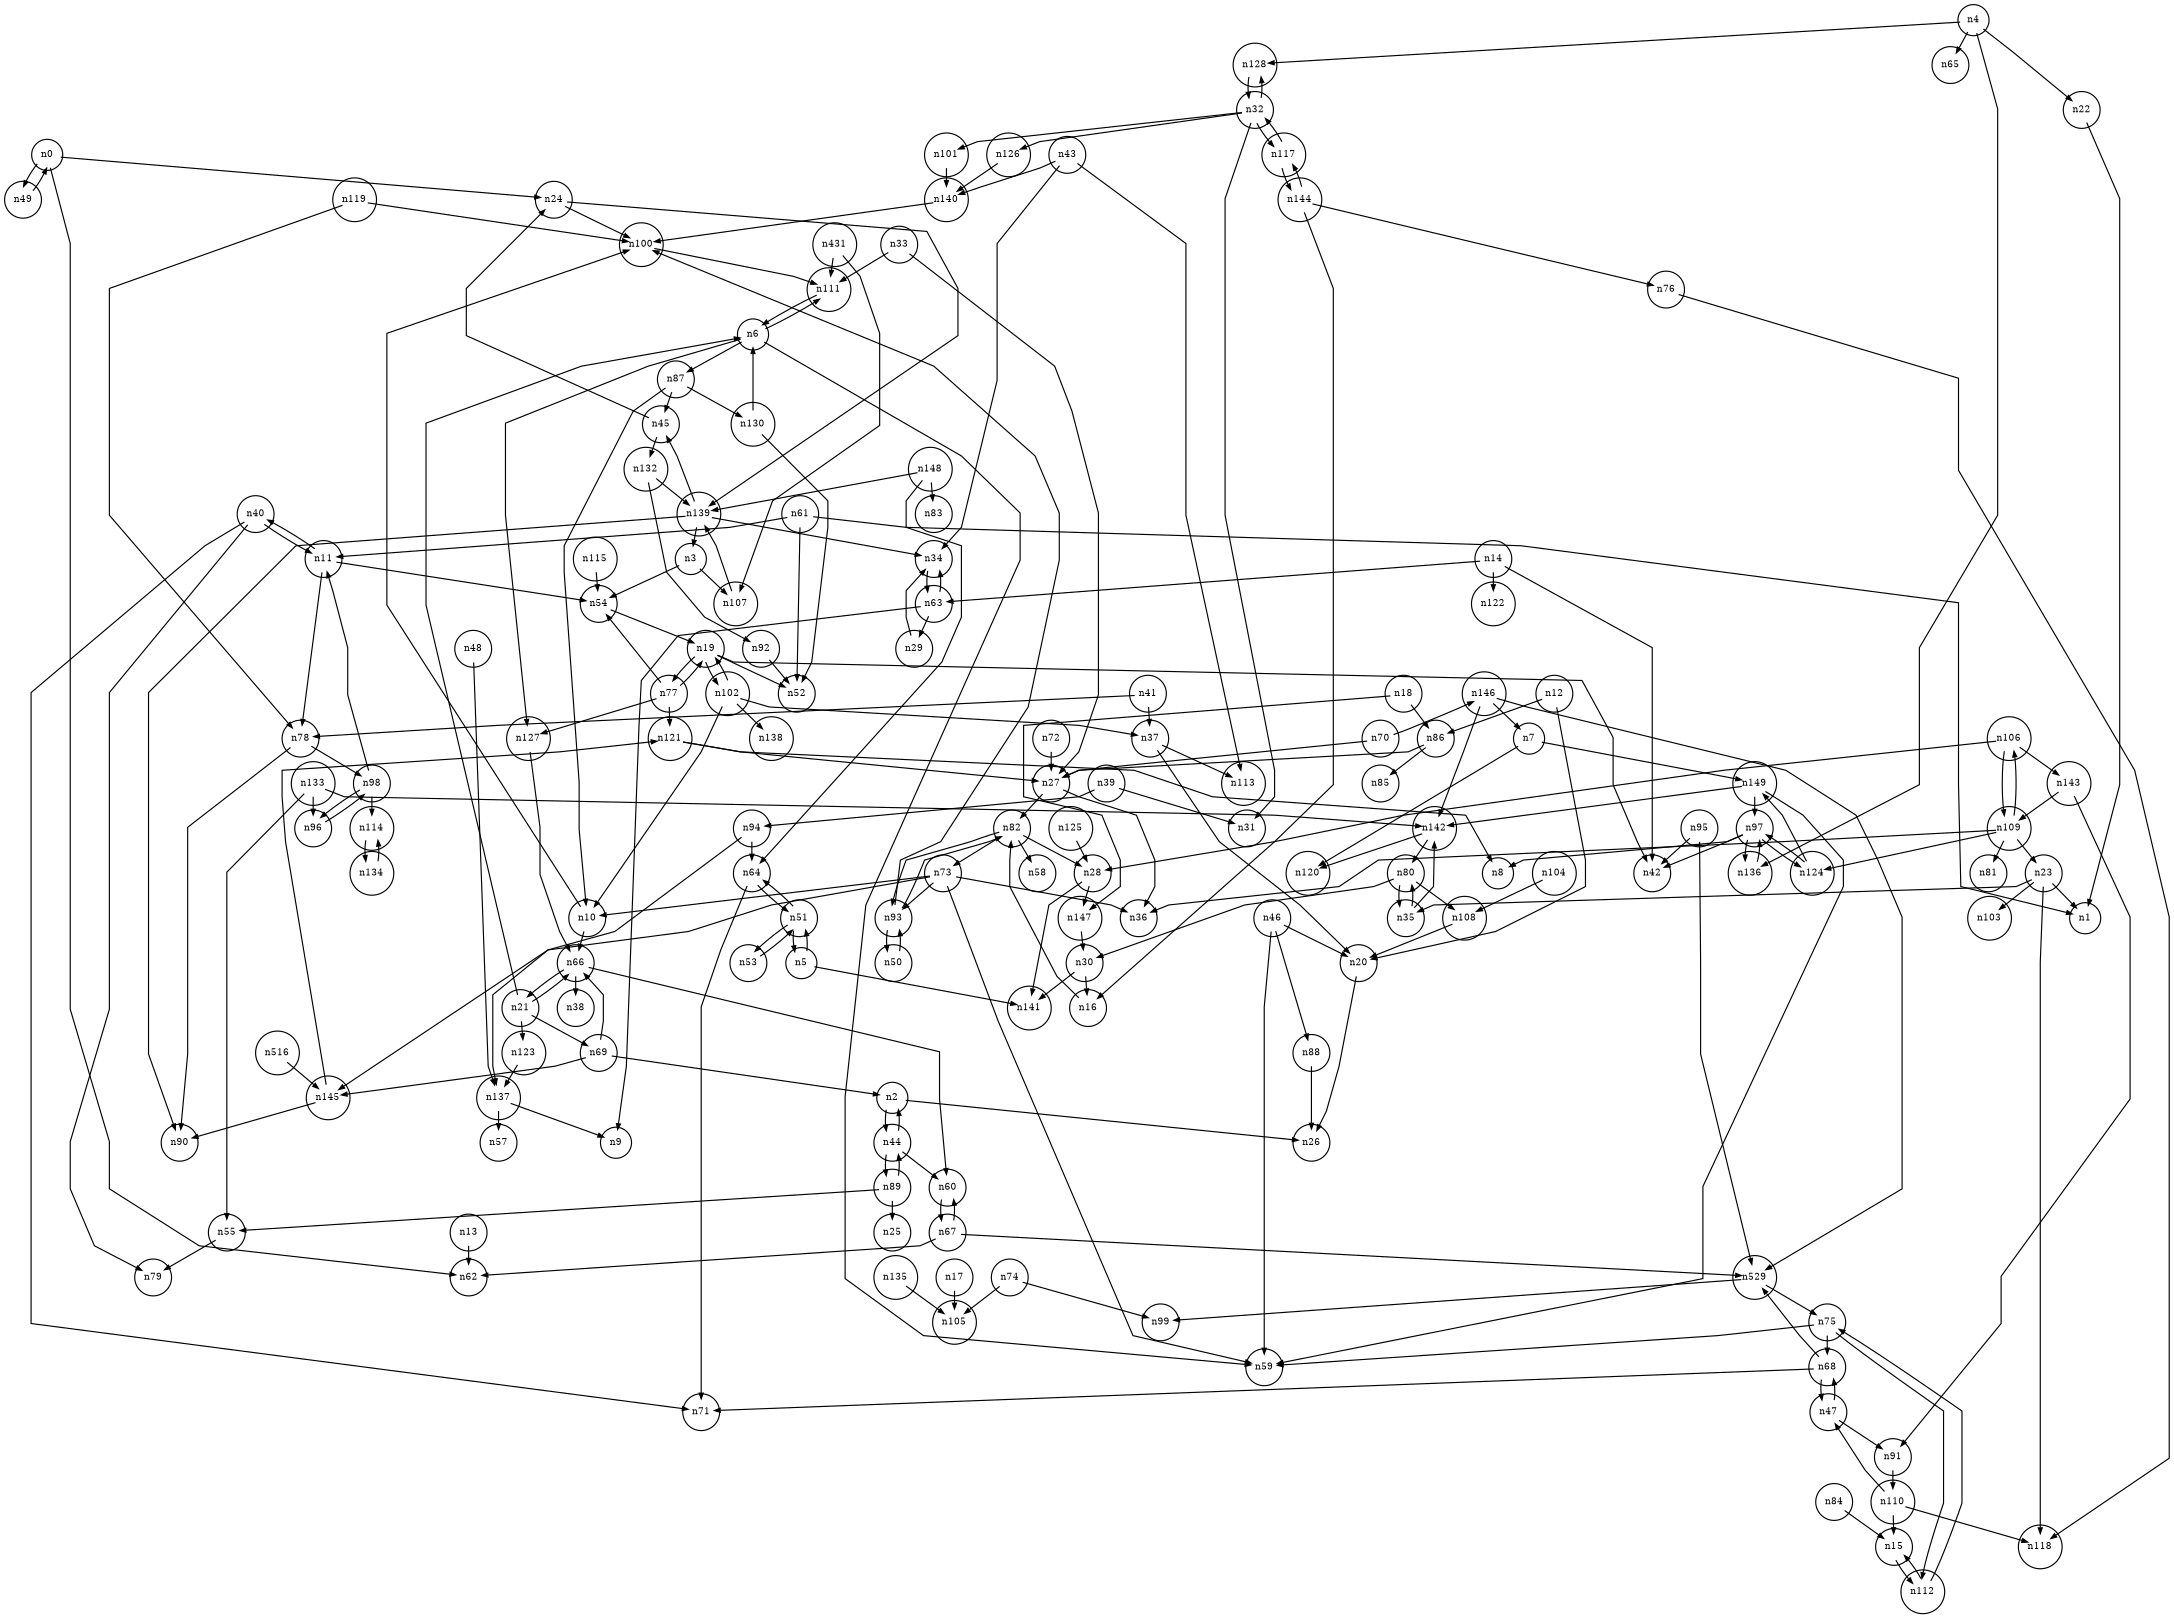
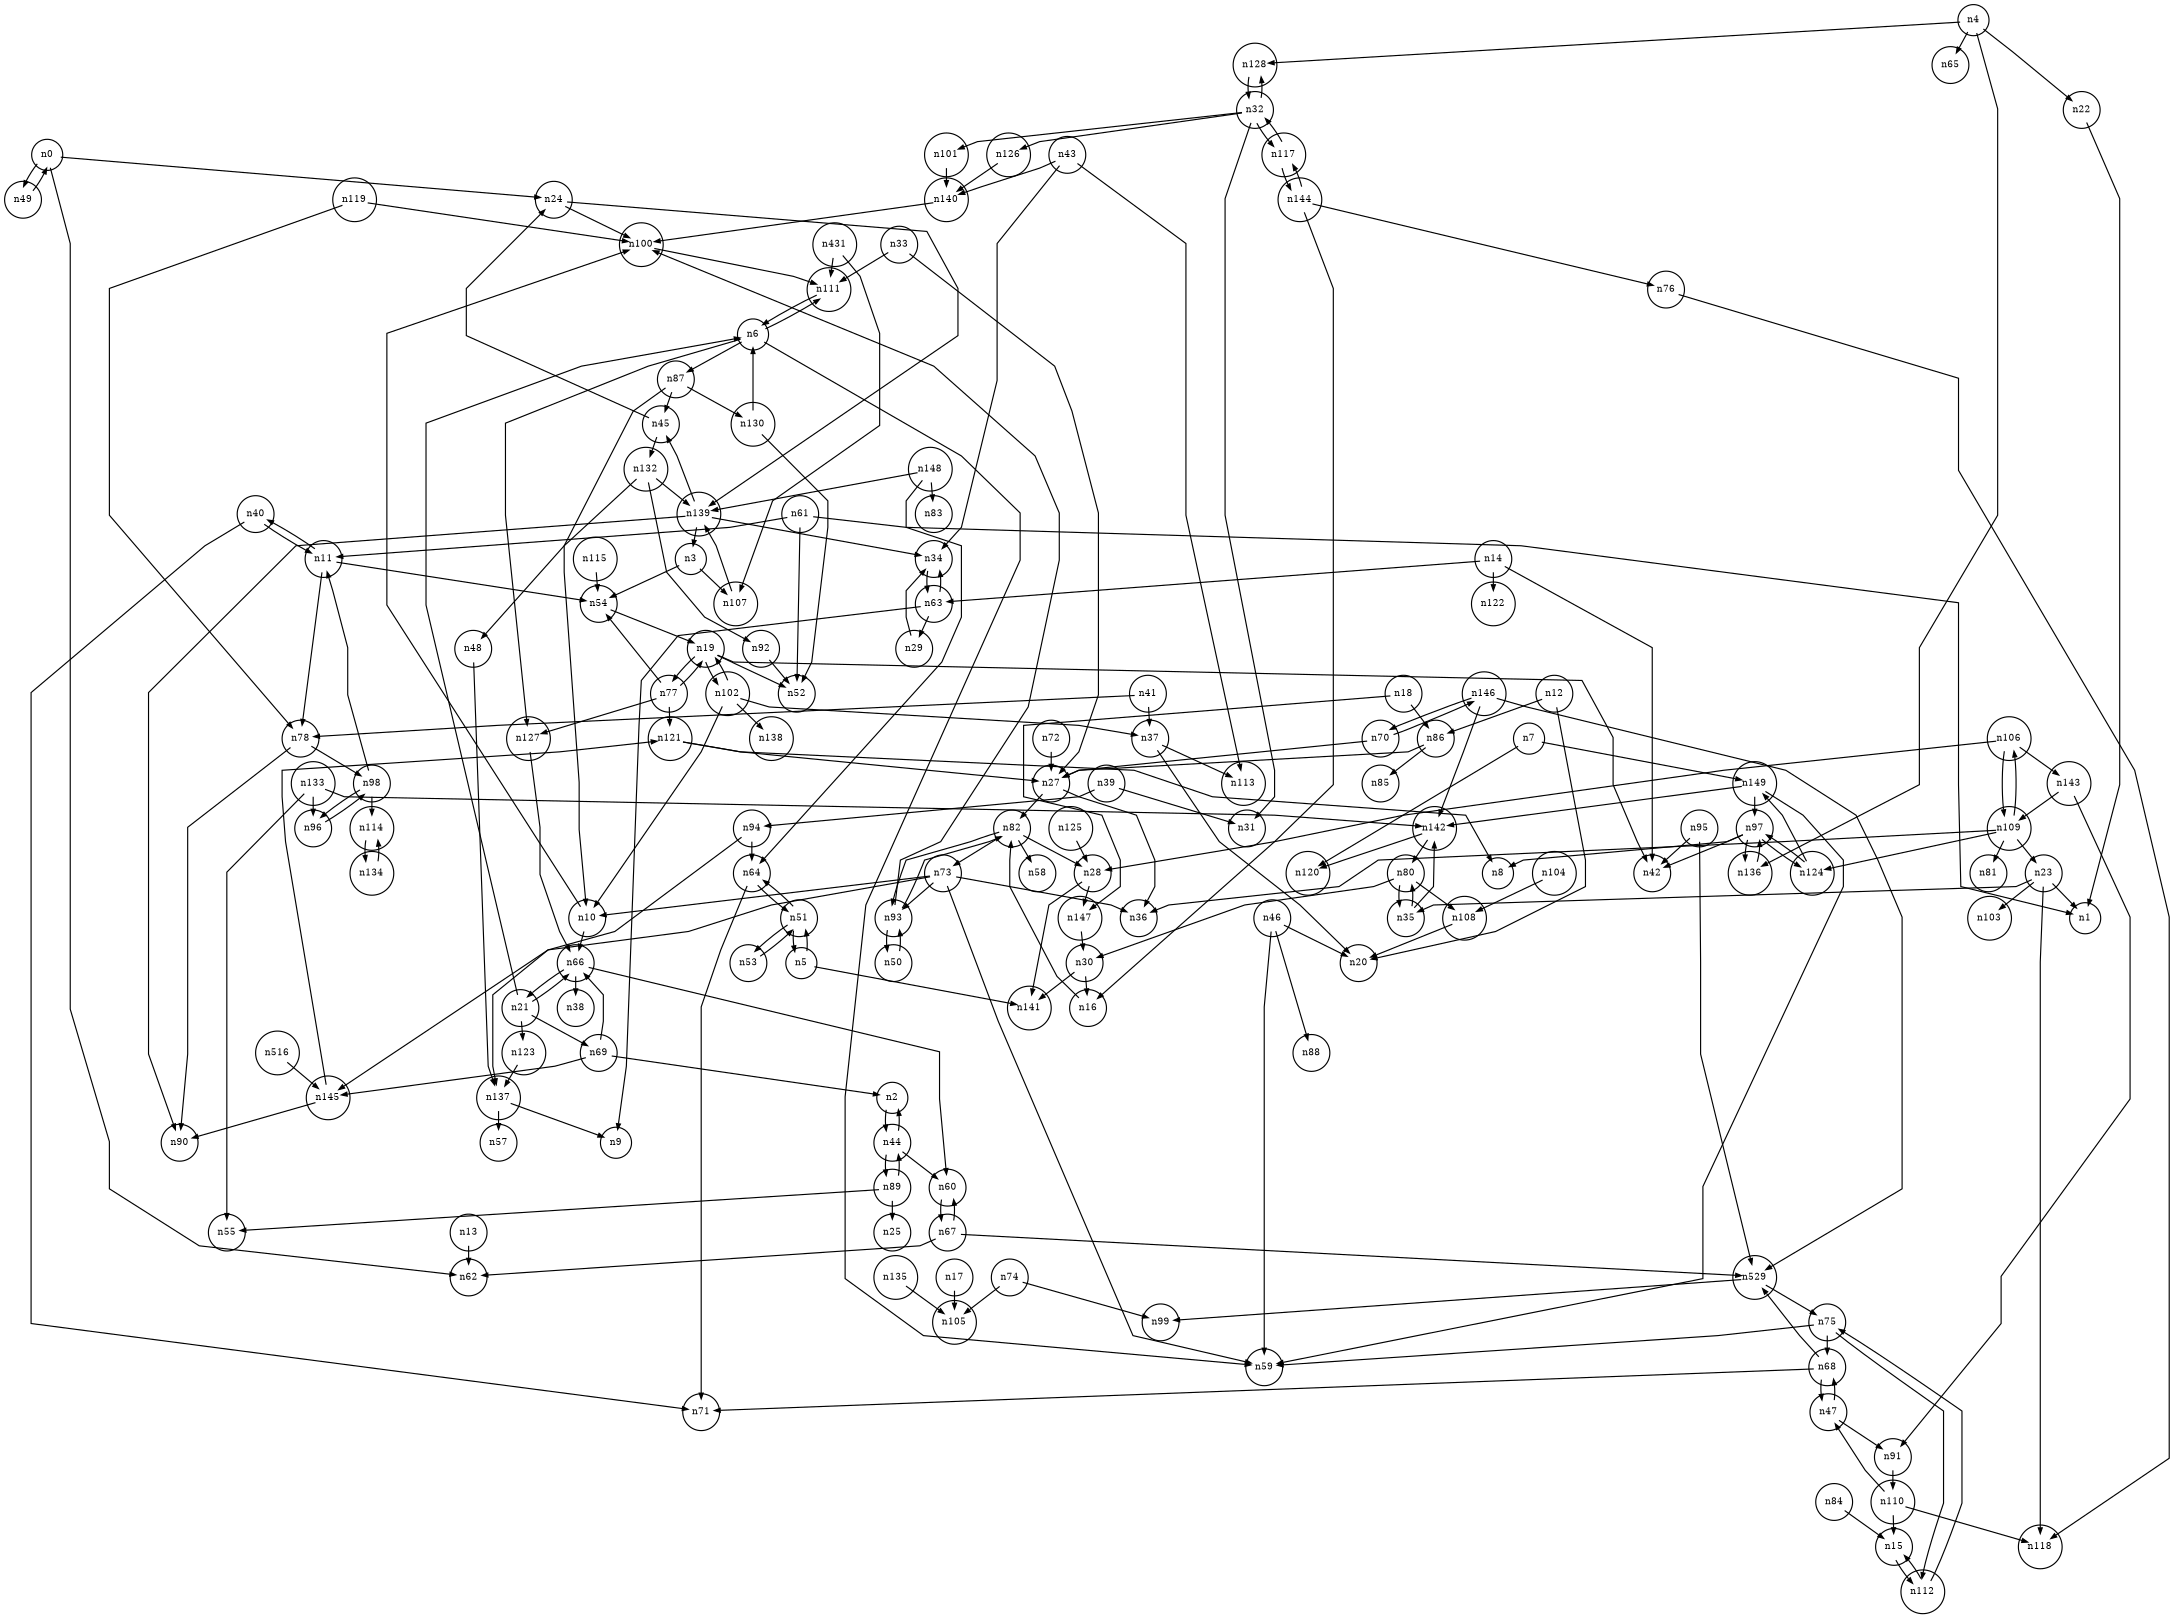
edge "n132" -> "n48": added
edge "n146" -> "n7": now "n146" -> "n70"
node "n26": removed
node "n79": removed
